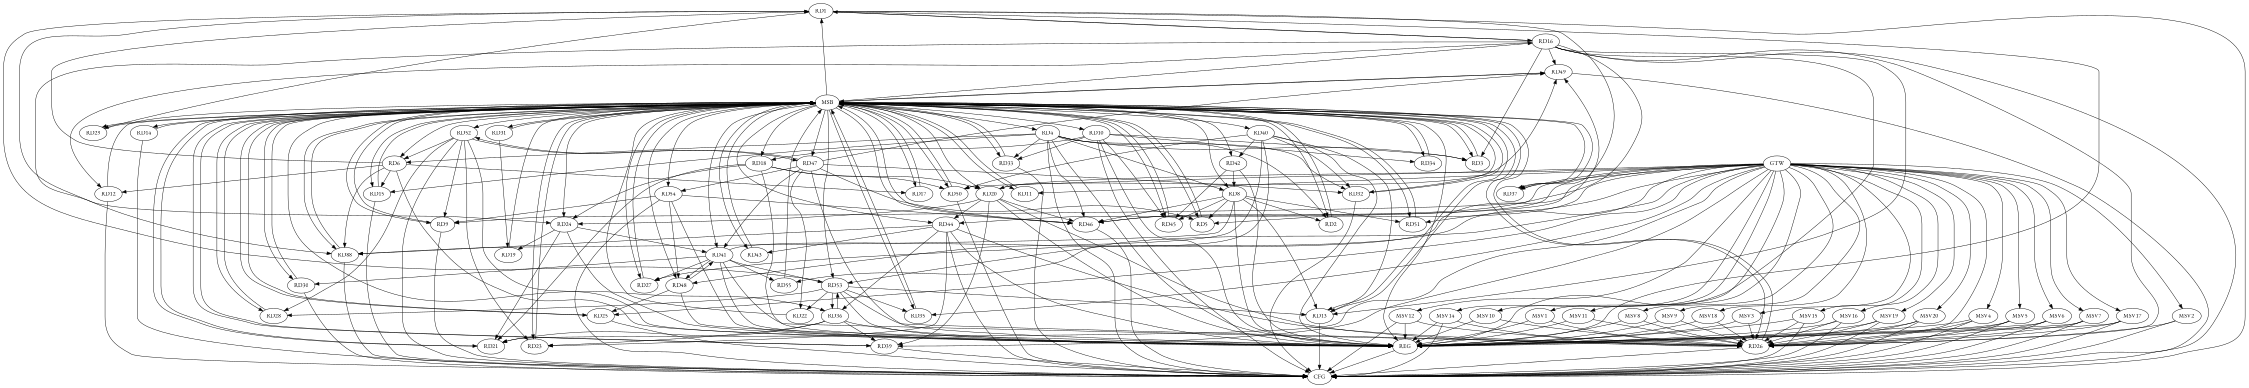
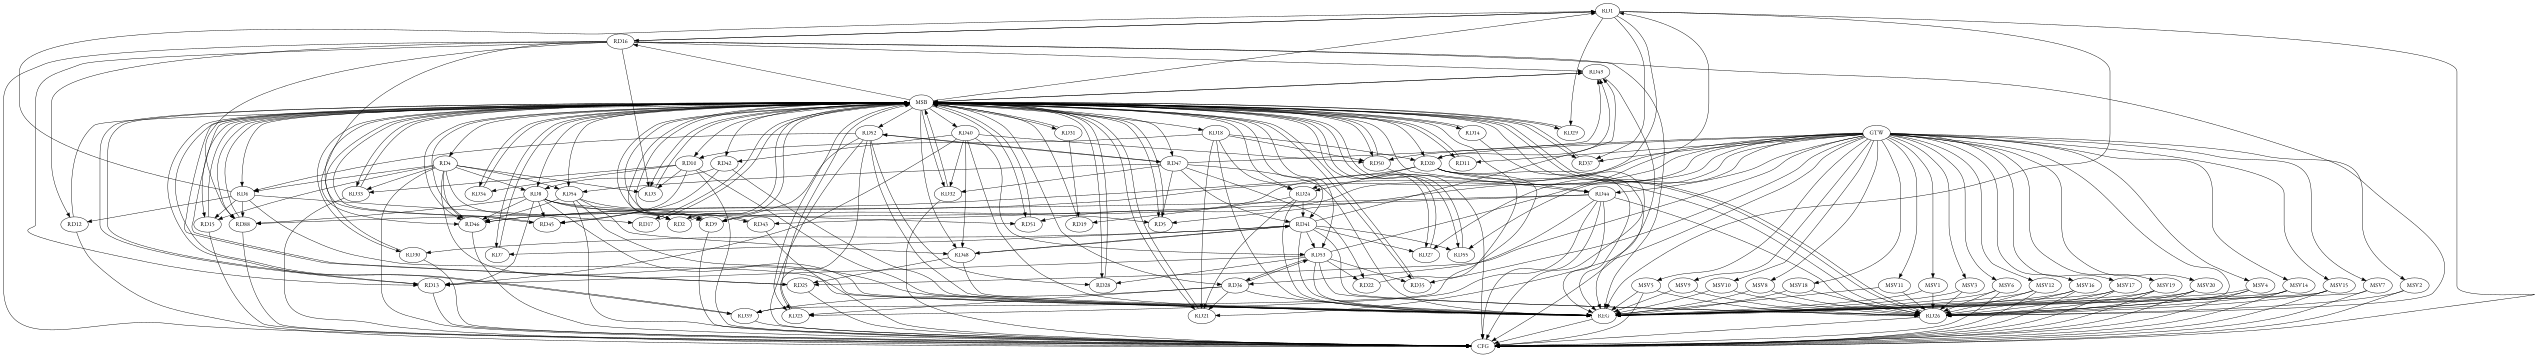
edge "MSB" -> "RD55": added
edge "RD4" -> "RD32": now "RD4" -> "RD54"
edge "RD10" -> "RD18": reversed
node "RD7": added
edge "GTW" -> "RD39": removed
edge "RD43" -> "CFG": added
edge "MSV7" -> "RD26": removed
